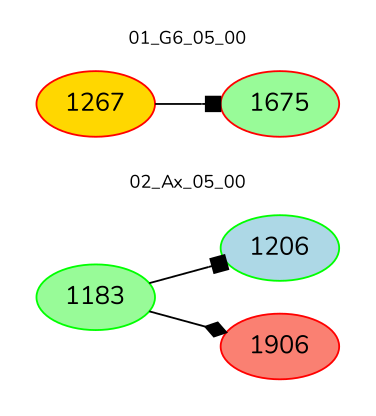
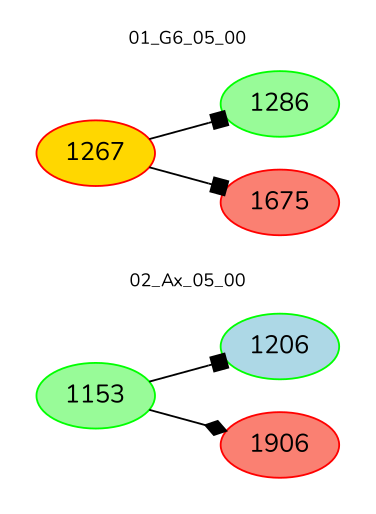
node "1675": fillcolor palegreen -> salmon
node "1286": added
node "1183": label "1183" -> "1153"
